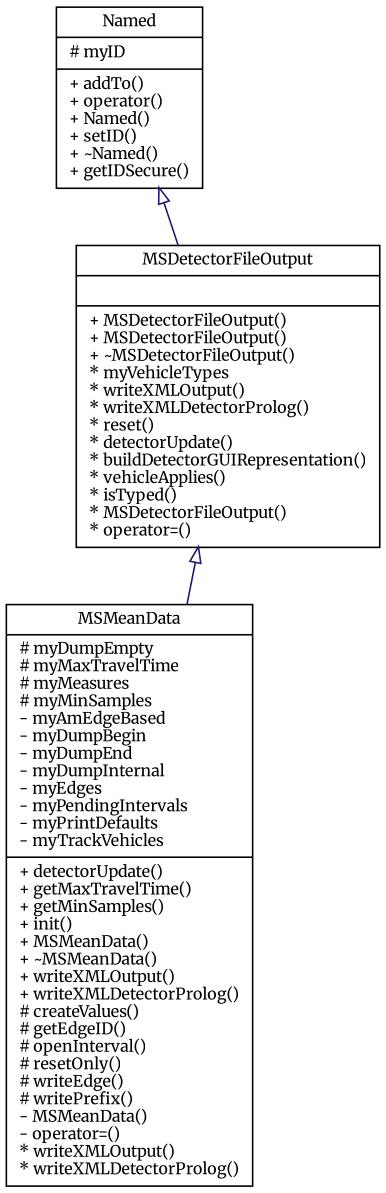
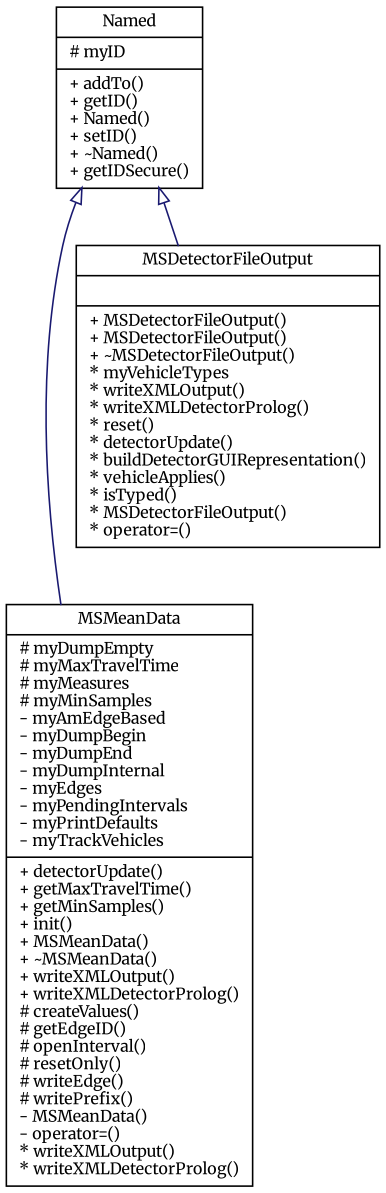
node "Named": text "+ operator()" -> "+ getID()"
edge "MSMeanData" -> "MSDetectorFileOutput": now "MSMeanData" -> "Named"
